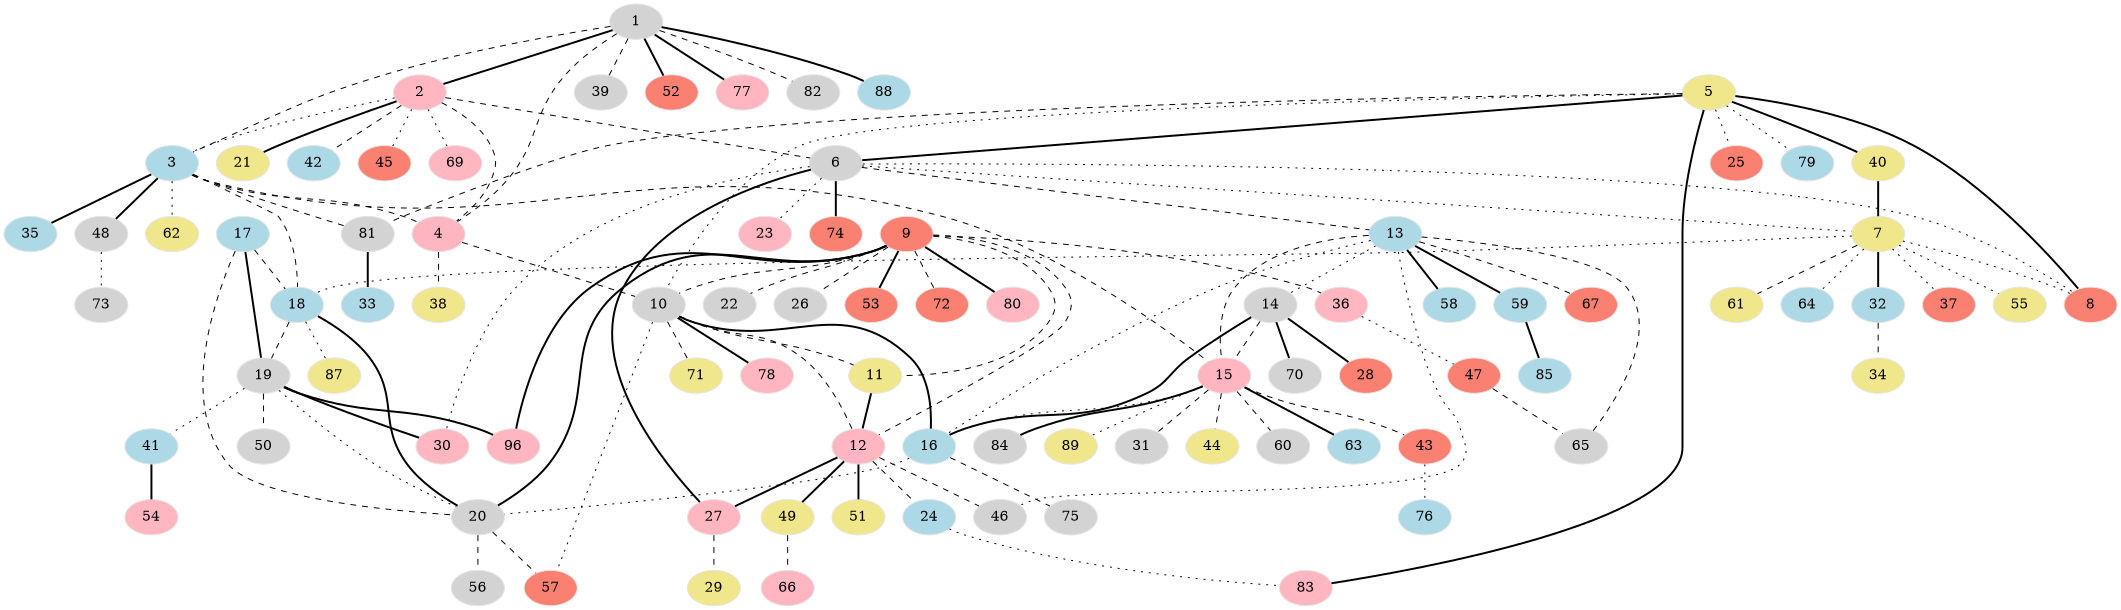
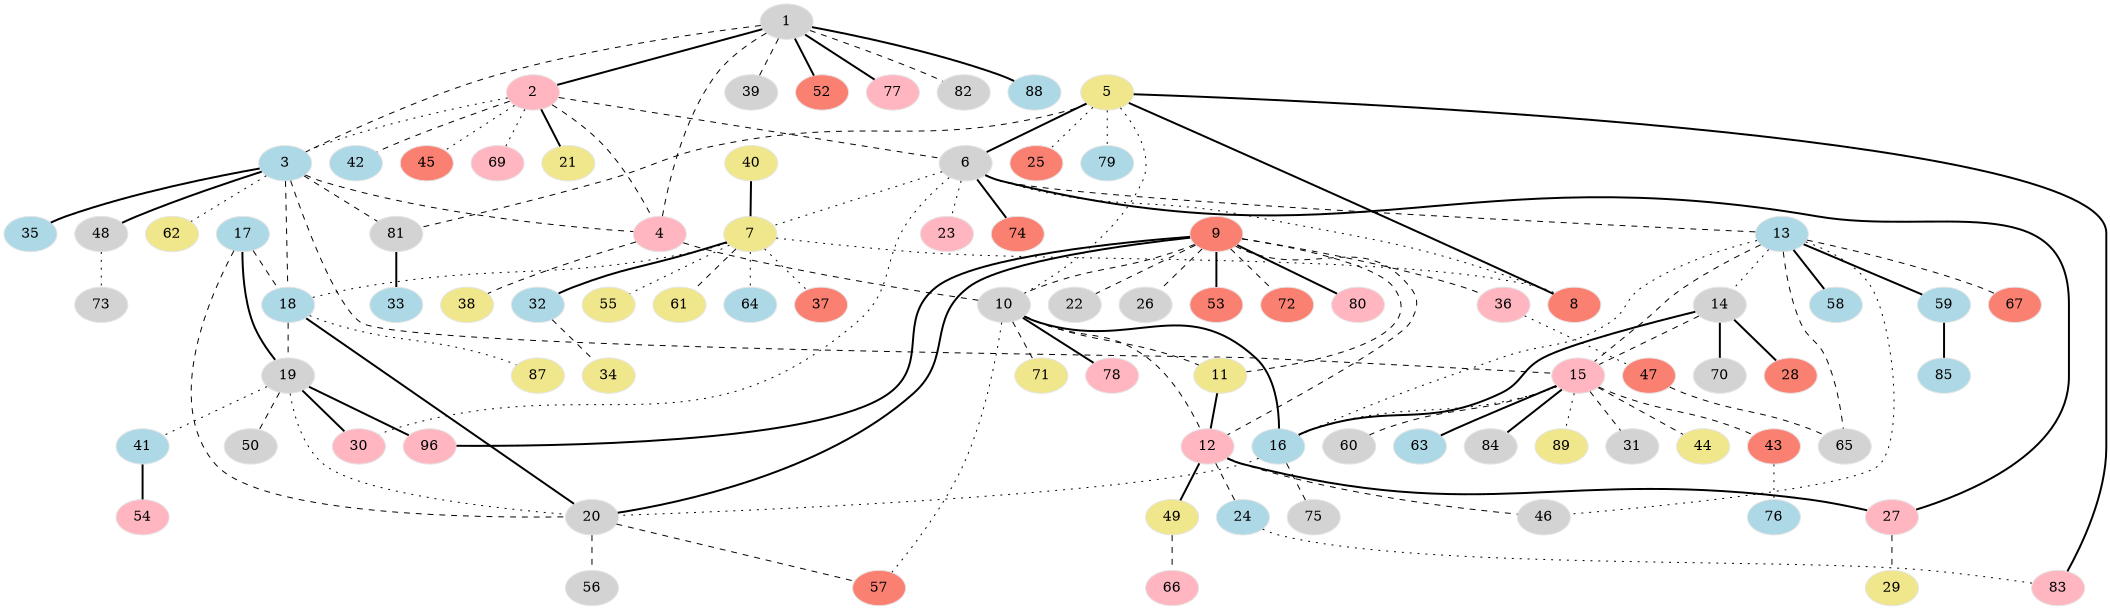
edge "5" -- "40": removed
node "51": removed
